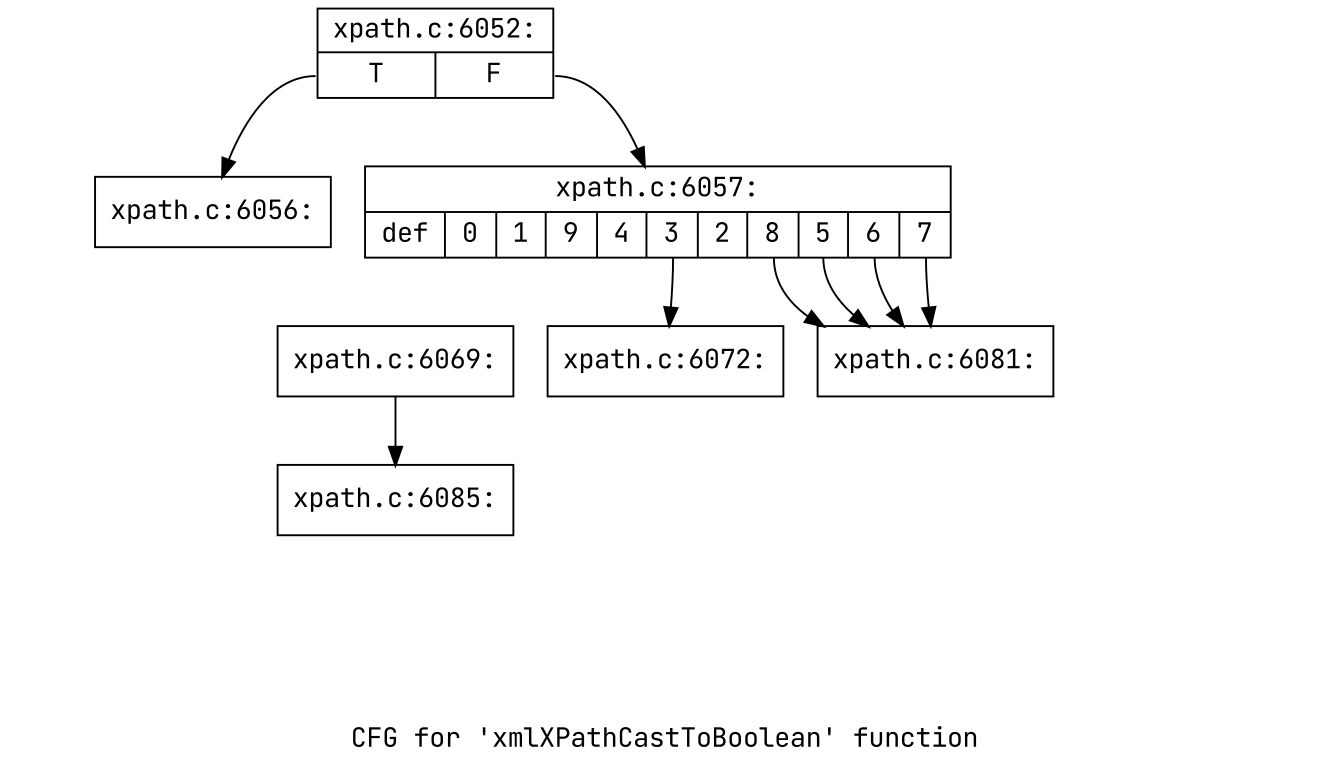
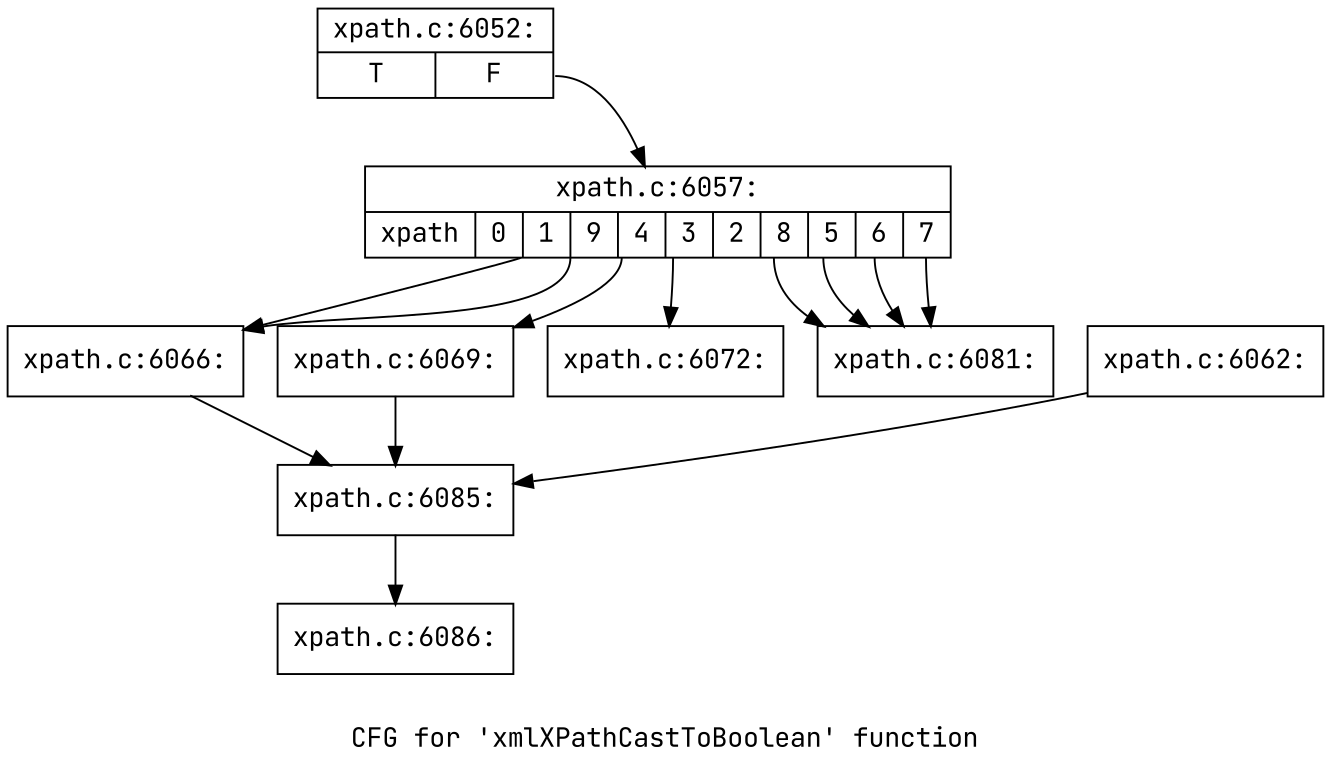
node "xpath.c:6056:": removed
node "xpath.c:6057:": text "def" -> "xpath"
edge "xpath.c:6057:" -> "xpath.c:6069:": added
node "xpath.c:6066:": added
node "xpath.c:6062:": added
node "xpath.c:6086:": added
